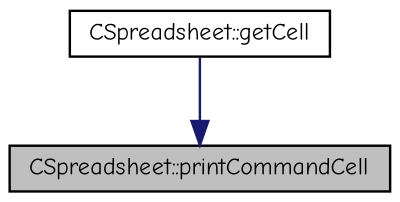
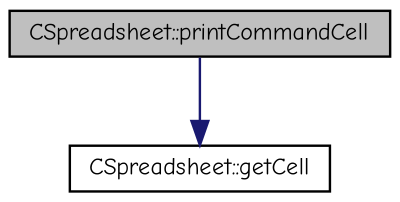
edge "CSpreadsheet::getCell" -> "CSpreadsheet::printCommandCell": reversed
